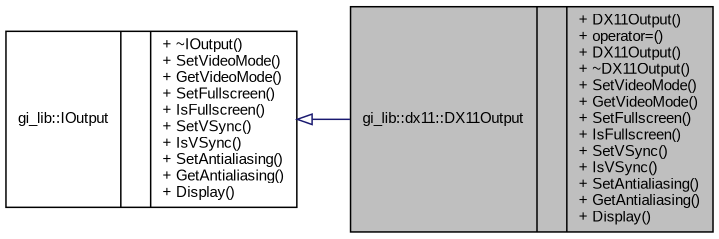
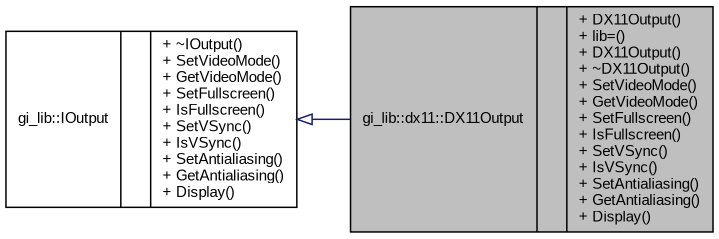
node "gi_lib::dx11::DX11Output": text "+ operator=()" -> "+ lib=()"
